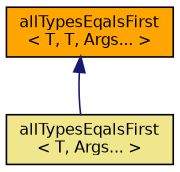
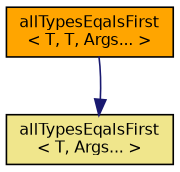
edge "allTypesEqalsFirst < T, Args... >" -> "allTypesEqalsFirst < T, T, Args... >": reversed
